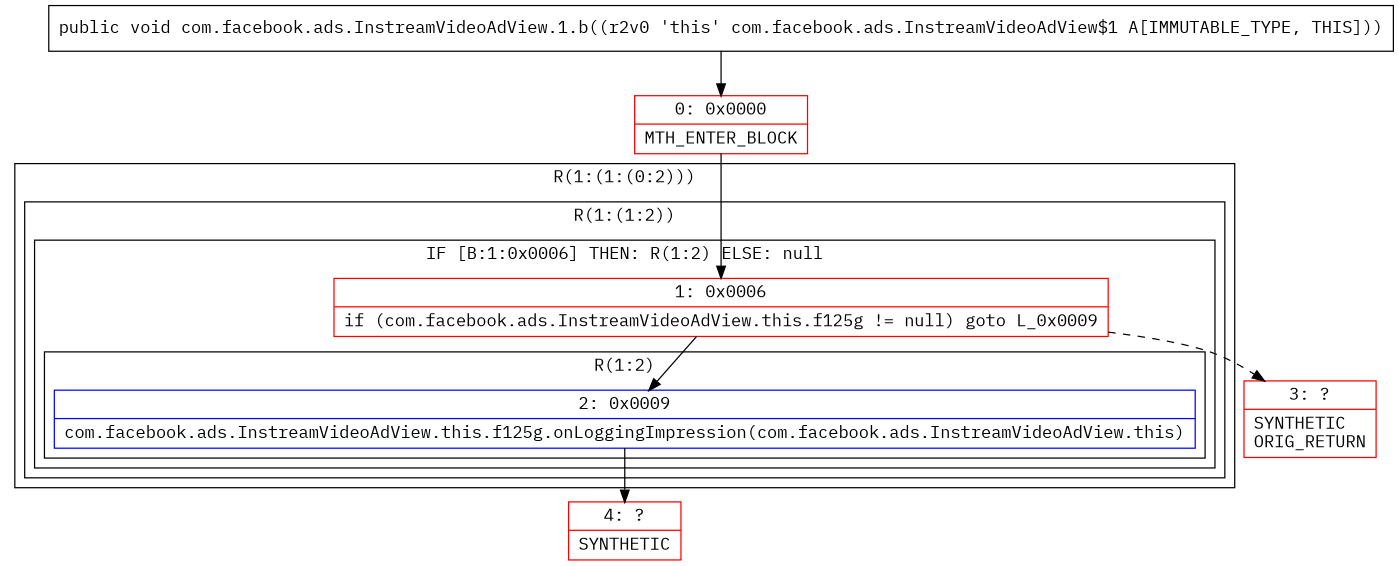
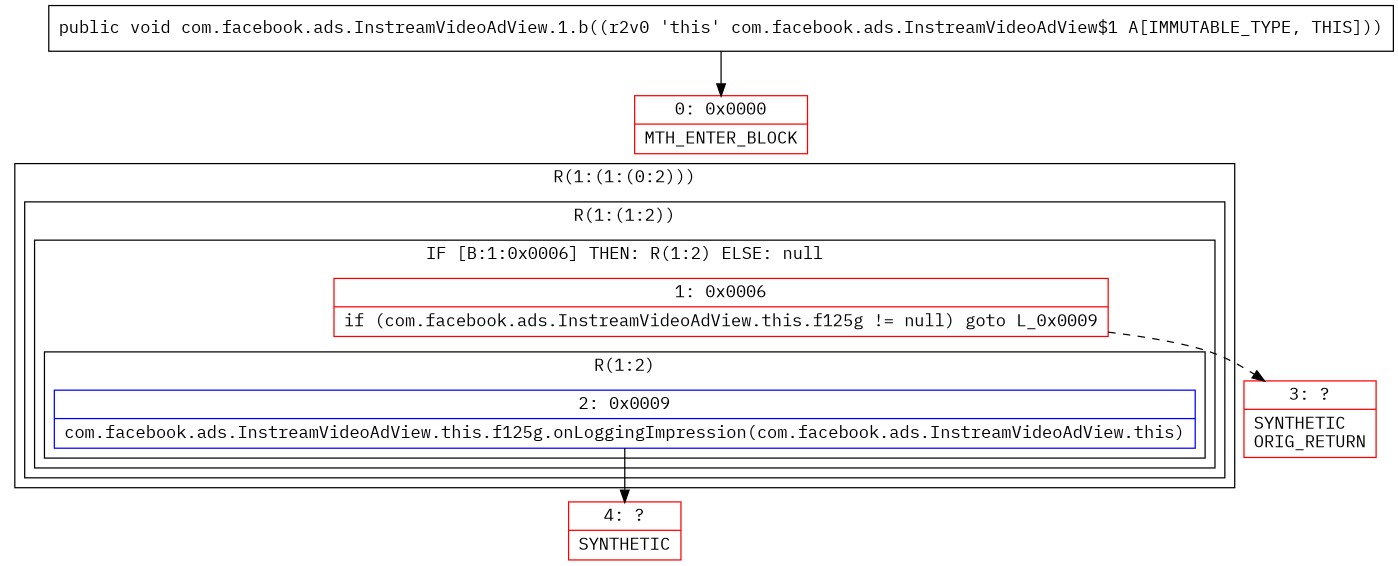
edge "0: 0x0000" -> "1: 0x0006": removed
edge "1: 0x0006" -> "2: 0x0009": removed
